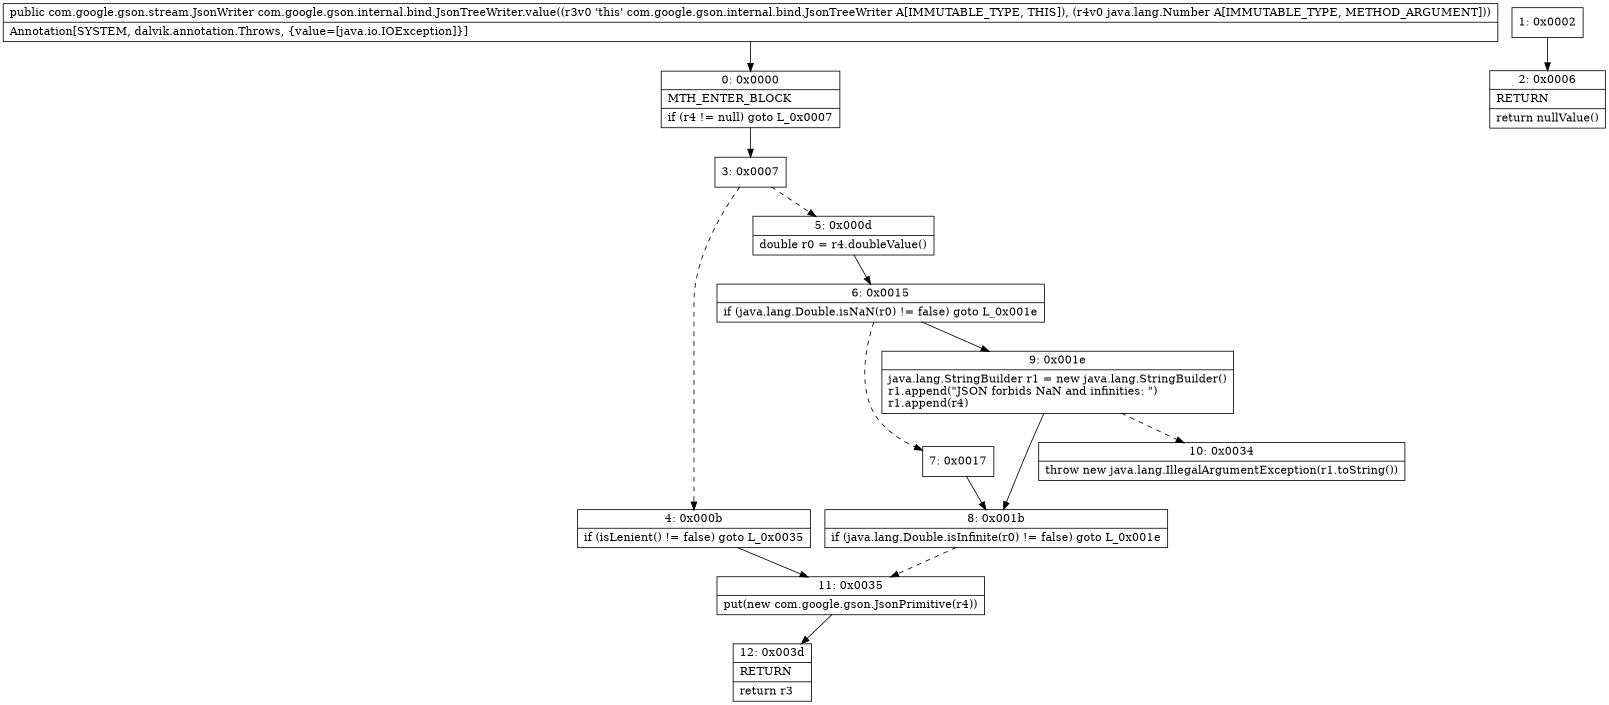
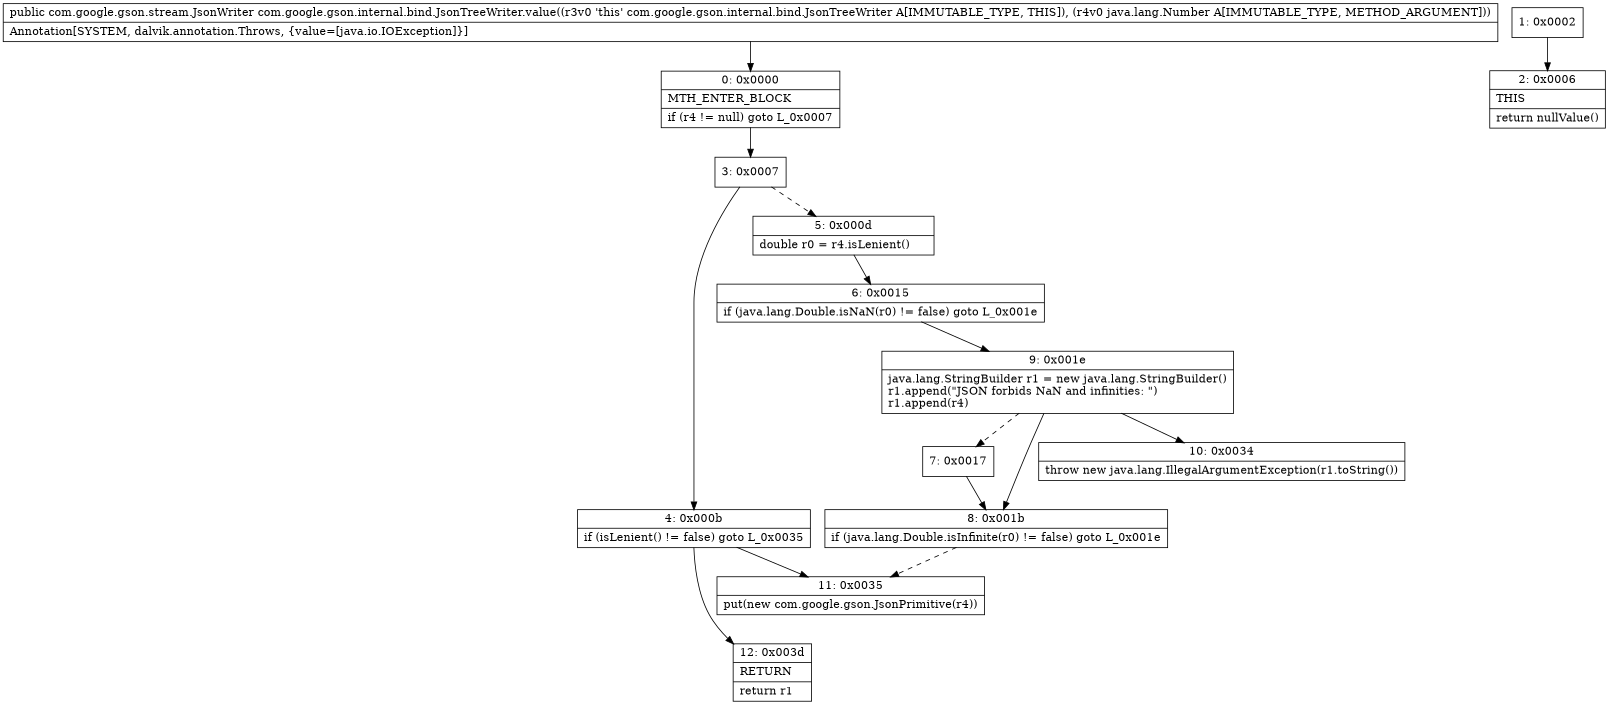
node "2: 0x0006": text "RETURN" -> "THIS"
node "5: 0x000d": text "double r0 = r4.doubleValue()" -> "double r0 = r4.isLenient()"
edge "3: 0x0007" -> "4: 0x000b": style dashed -> solid
edge "6: 0x0015" -> "7: 0x0017": now "9: 0x001e" -> "7: 0x0017"
edge "9: 0x001e" -> "10: 0x0034": style dashed -> solid
edge "11: 0x0035" -> "12: 0x003d": now "4: 0x000b" -> "12: 0x003d"
node "12: 0x003d": text "return r3" -> "return r1"
